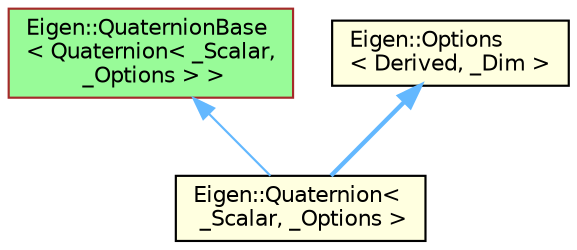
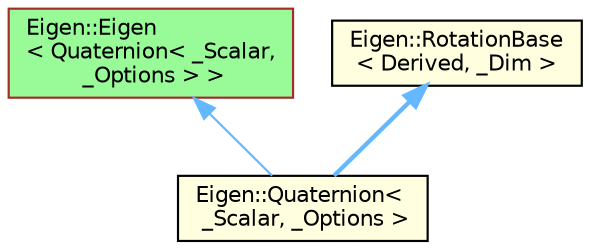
node "Eigen::QuaternionBase < Quaternion< _Scalar, _Options > >": label "Eigen::QuaternionBase < Quaternion< _Scalar, _Options > >" -> "Eigen::Eigen < Quaternion< _Scalar, _Options > >"
node "Eigen::Options < Derived, _Dim >": label "Eigen::Options < Derived, _Dim >" -> "Eigen::RotationBase < Derived, _Dim >"
